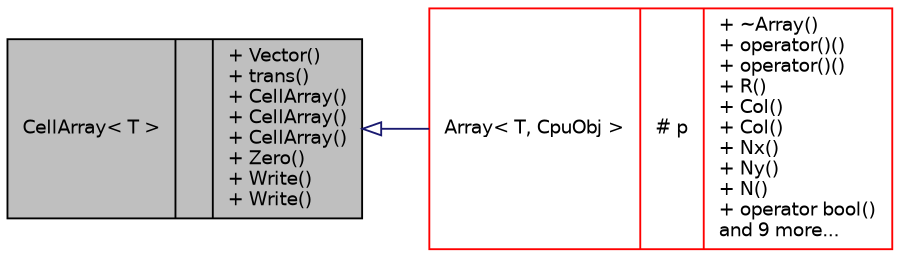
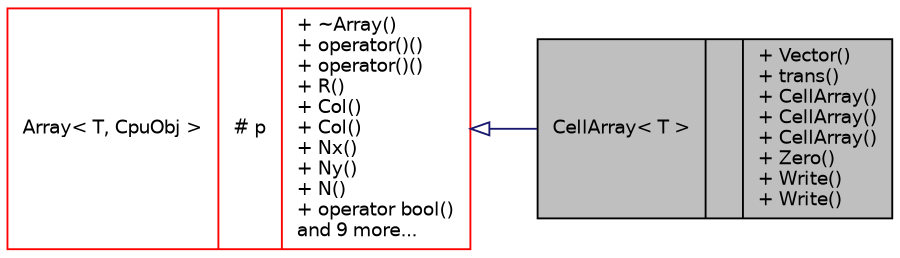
edge "Array< T, CpuObj >" -> "CellArray< T >": reversed
